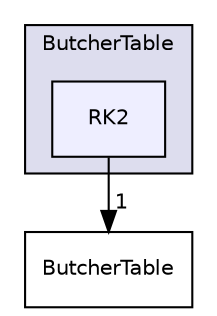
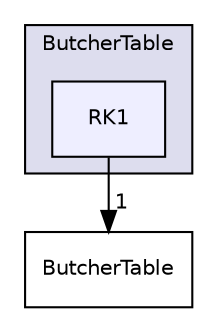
node "RK2": label "RK2" -> "RK1"
